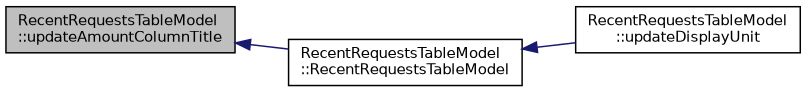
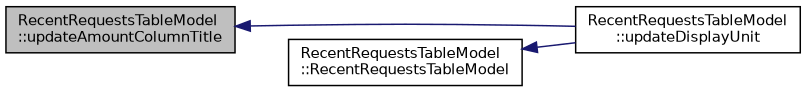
edge "RecentRequestsTableModel ::RecentRequestsTableModel" -> "RecentRequestsTableModel ::updateAmountColumnTitle": now "RecentRequestsTableModel ::updateDisplayUnit" -> "RecentRequestsTableModel ::updateAmountColumnTitle"
